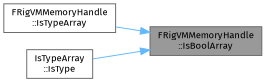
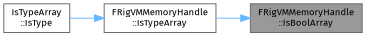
edge "IsTypeArray ::IsType" -> "FRigVMMemoryHandle ::IsBoolArray": now "IsTypeArray ::IsType" -> "FRigVMMemoryHandle ::IsTypeArray"
